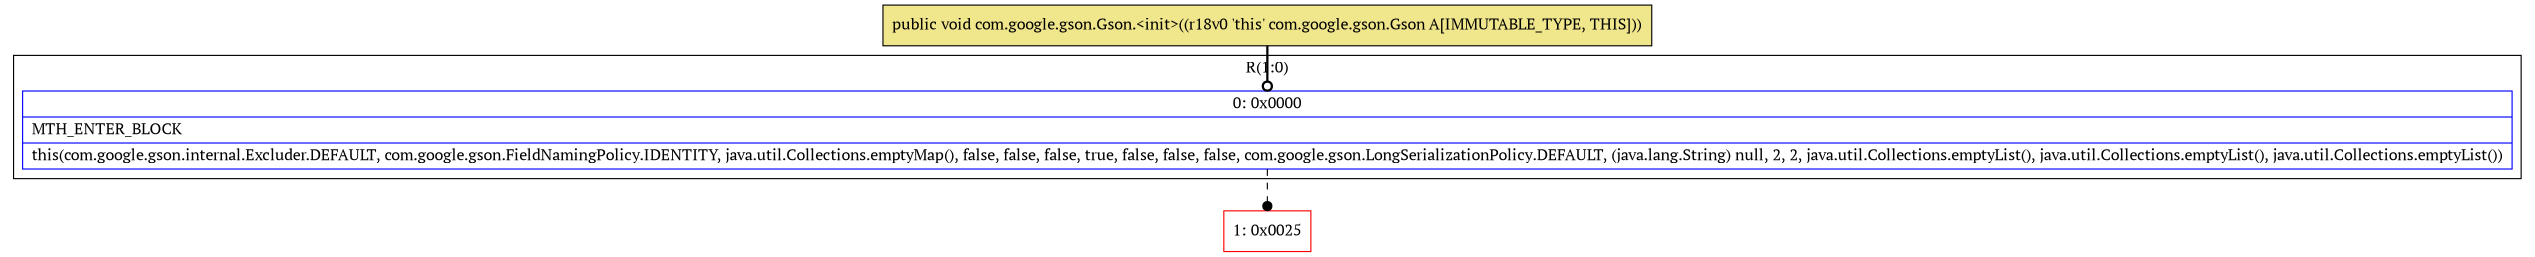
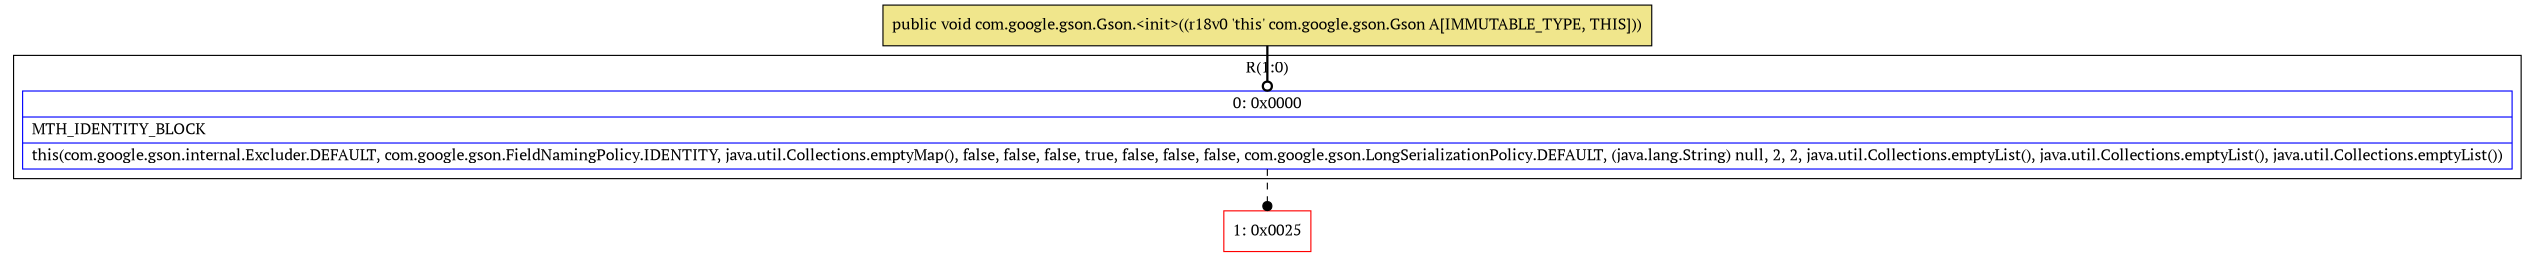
node "0: 0x0000": text "MTH_ENTER_BLOCK" -> "MTH_IDENTITY_BLOCK"
